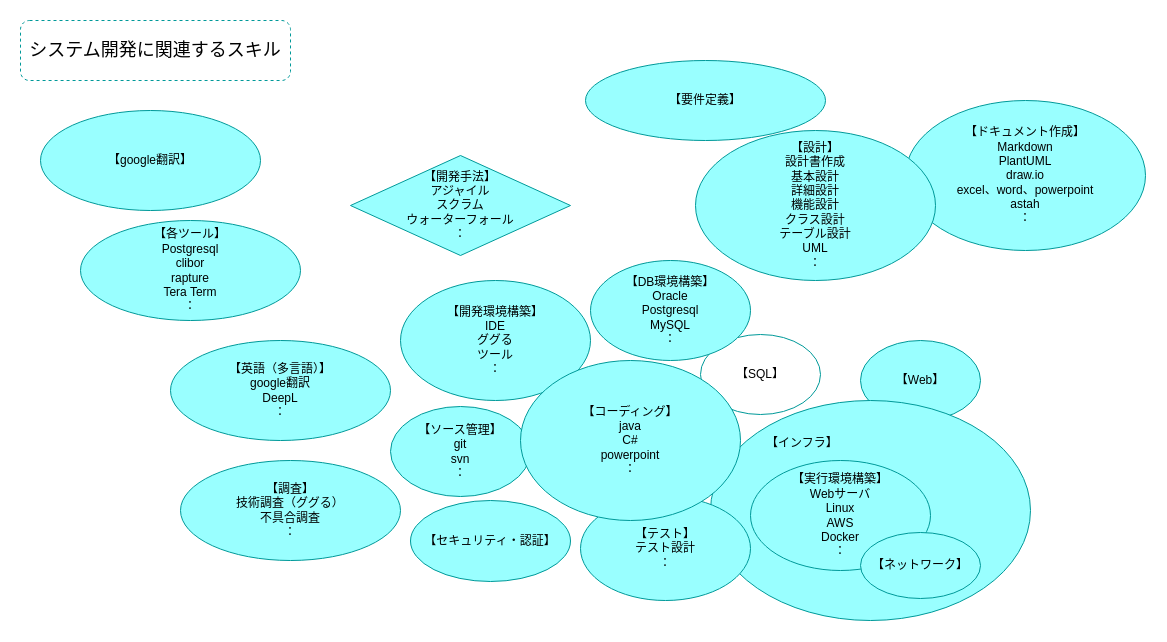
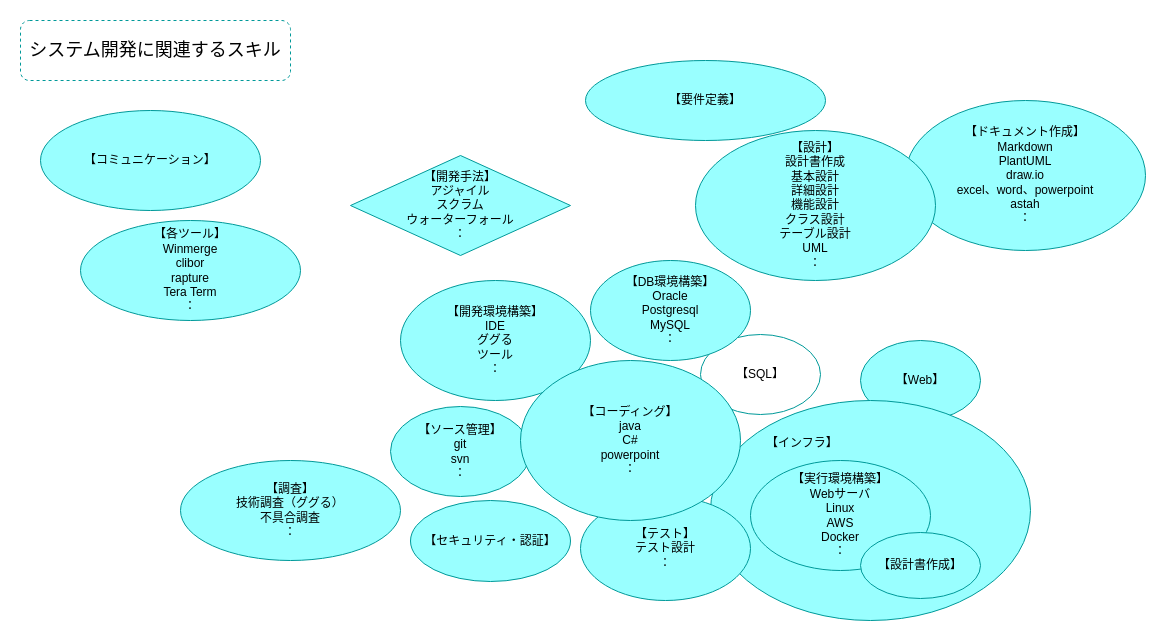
node "【google翻訳】": label "【google翻訳】" -> "【コミュニケーション】"
node "【各ツール】 Postgresql clibor rapture Tera Term ：": label "【各ツール】 Postgresql clibor rapture Tera Term ：" -> "【各ツール】 Winmerge clibor rapture Tera Term ："
node "【英語（多言語）】 google翻訳 DeepL ：": removed
node "【ネットワーク】": label "【ネットワーク】" -> "【設計書作成】"
